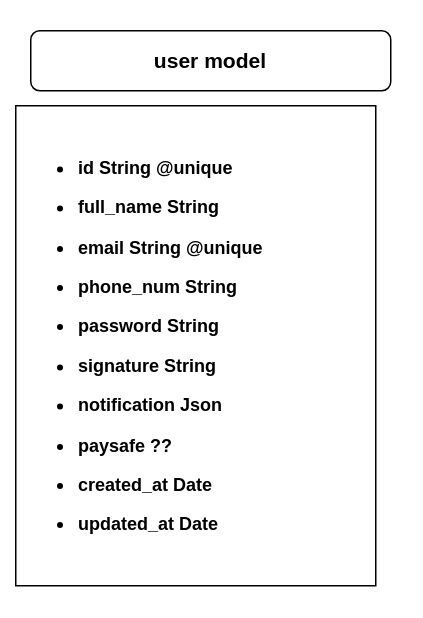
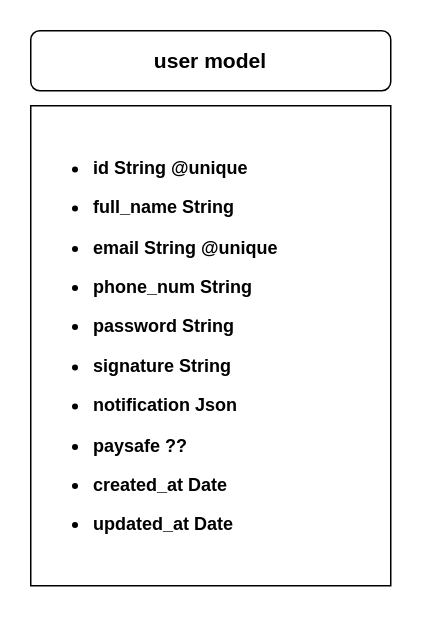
node "id String @unique full_name String email String @unique phone_num String password String signature String notification Json paysafe ?? created_at Date updated_at Date": moved (196, 346) -> (211, 346)
